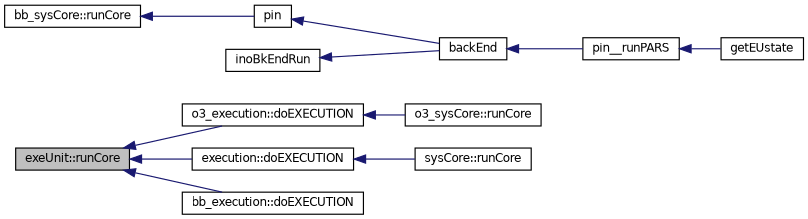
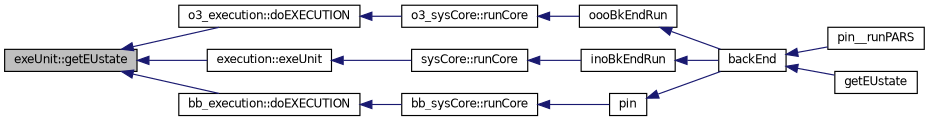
node "oooBkEndRun": added
edge "getEUstate" -> "pin__runPARS": now "getEUstate" -> "backEnd"
edge "inoBkEndRun" -> "sysCore::runCore": added
edge "bb_sysCore::runCore" -> "bb_execution::doEXECUTION": added
node "exeUnit::runCore": label "exeUnit::runCore" -> "exeUnit::getEUstate"
node "execution::doEXECUTION": label "execution::doEXECUTION" -> "execution::exeUnit"
